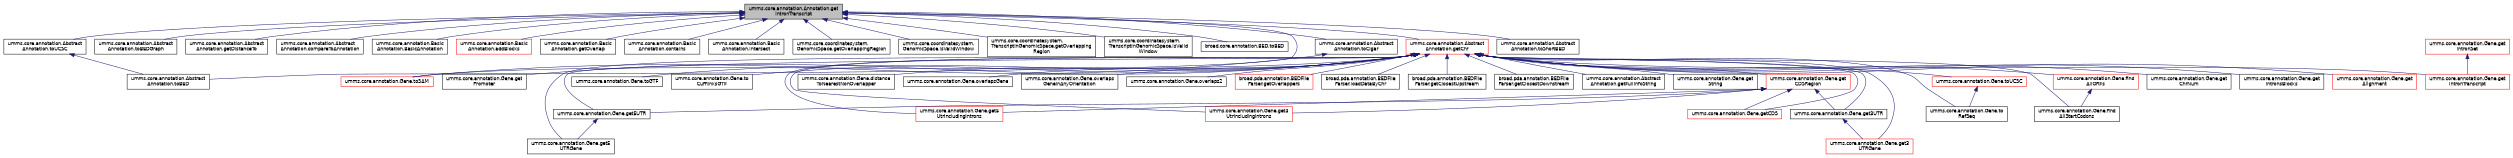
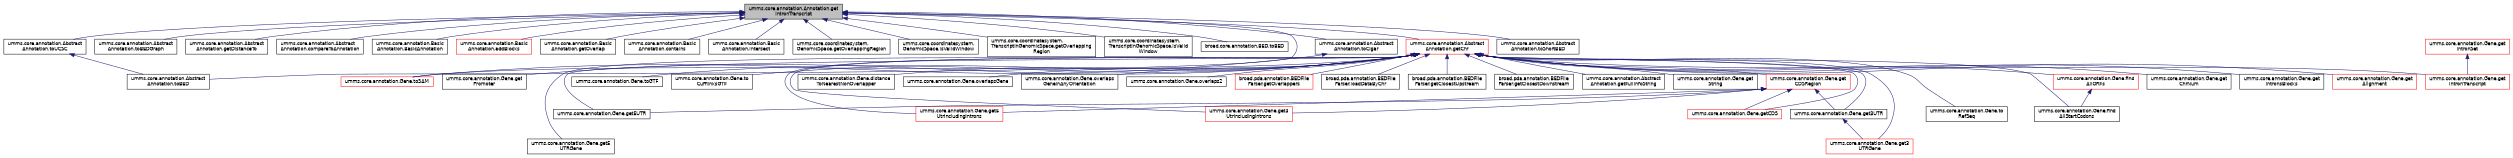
node "umms.core.annotation.Gene.toUCSC": removed
edge "umms.core.annotation.Gene.get5 UTRGene" -> "umms.core.annotation.Gene.get5UTR": removed
